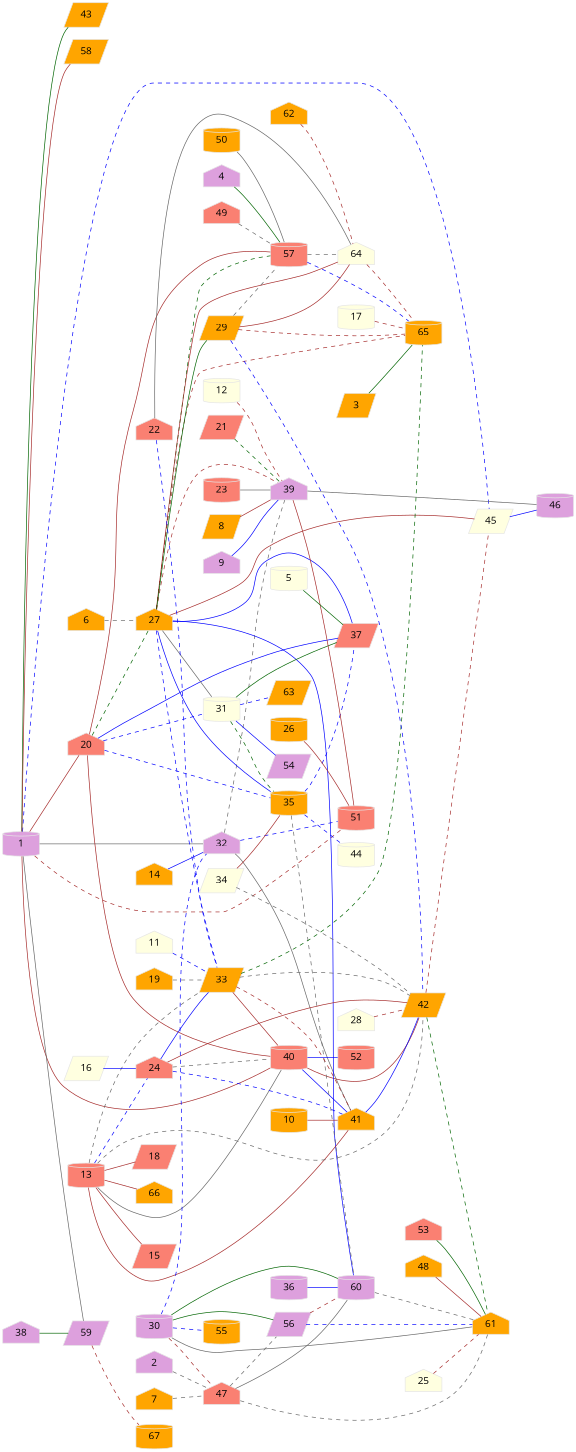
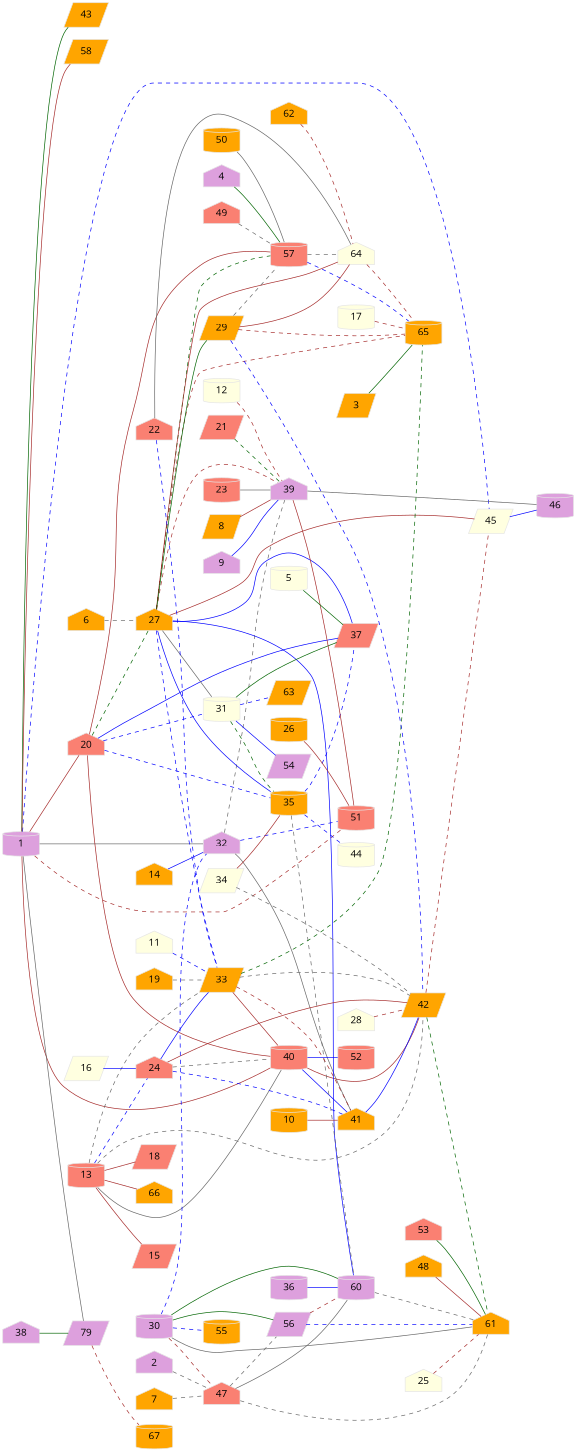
edge "41" -- "13": removed
node "59": label "59" -> "79"
